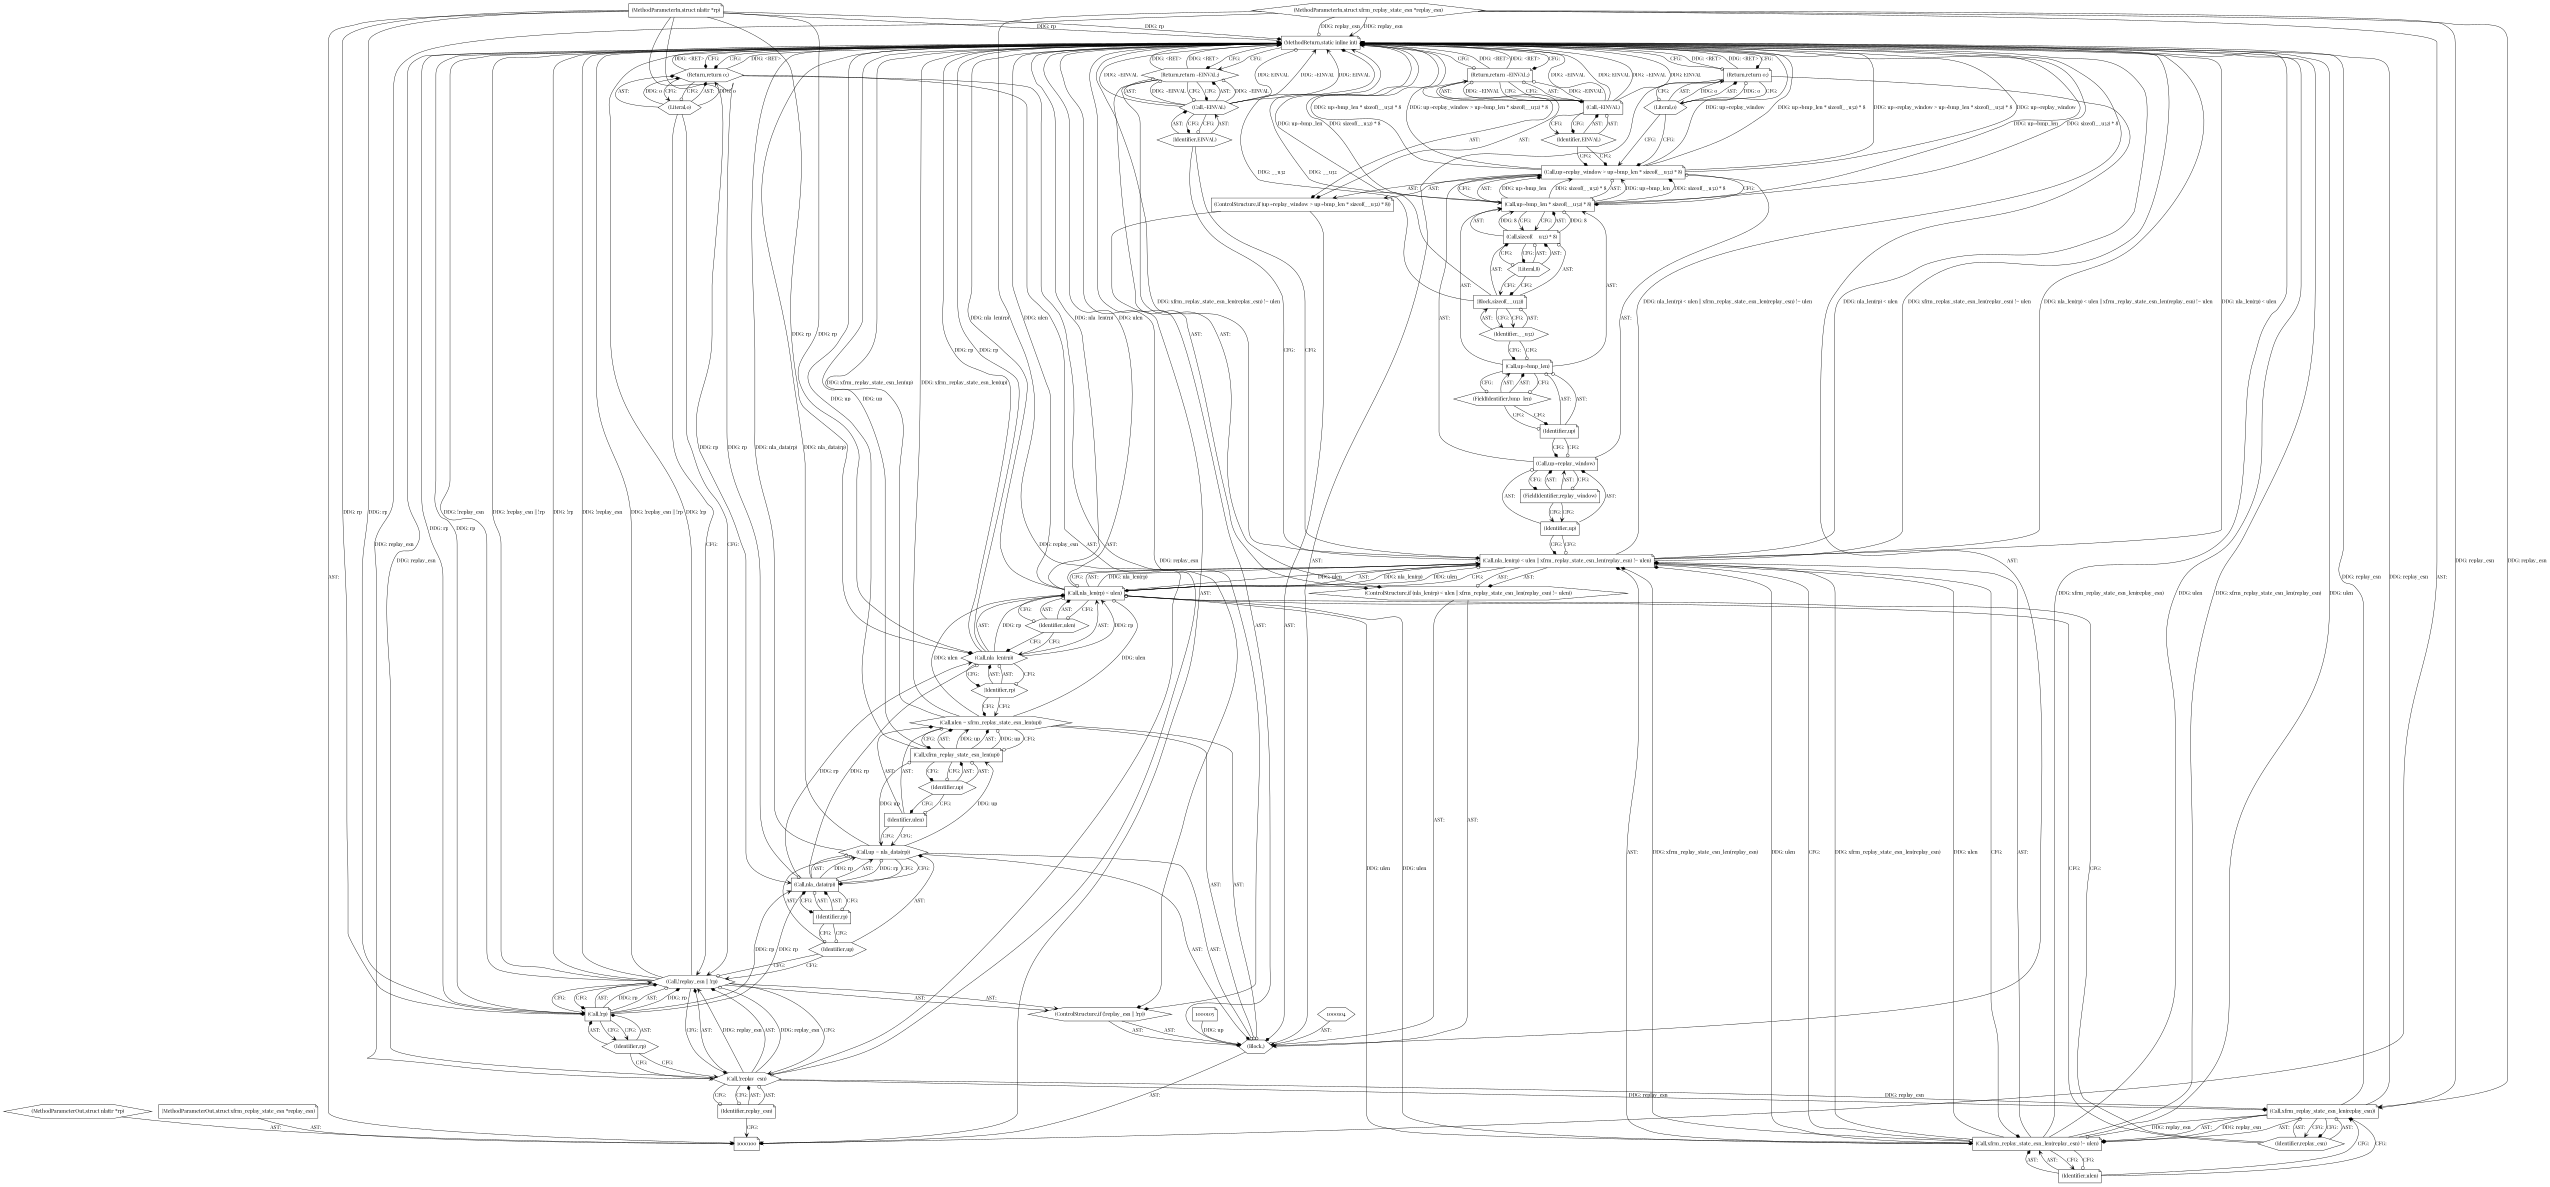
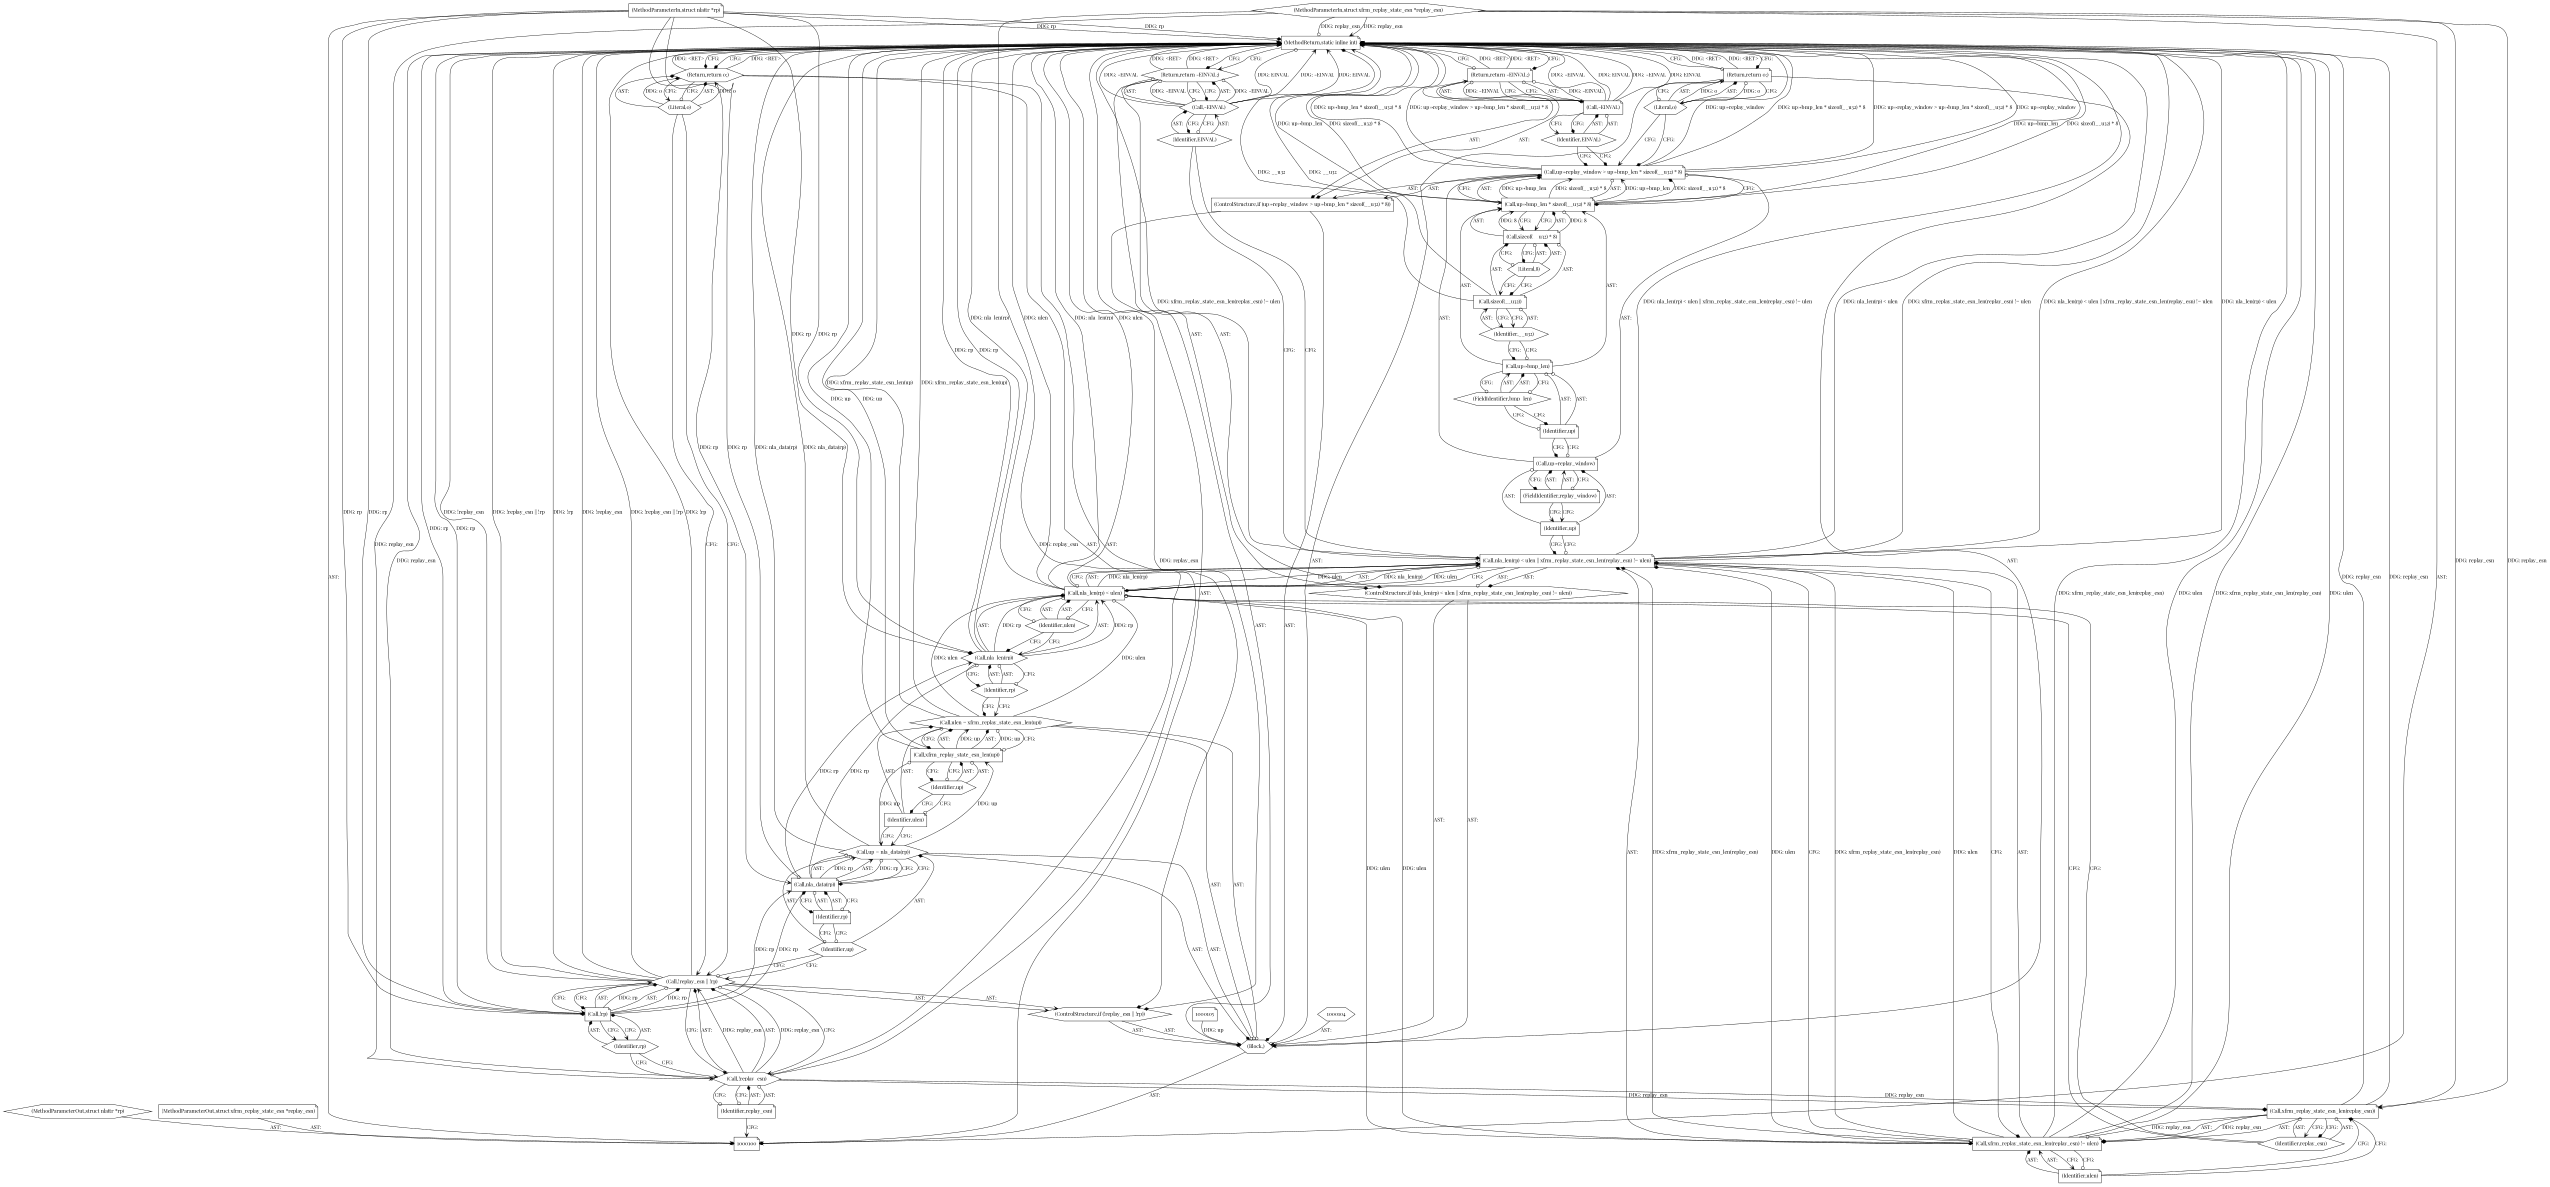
node "(Block,sizeof(__u32))": label "(Block,sizeof(__u32))" -> "(Call,sizeof(__u32))"
